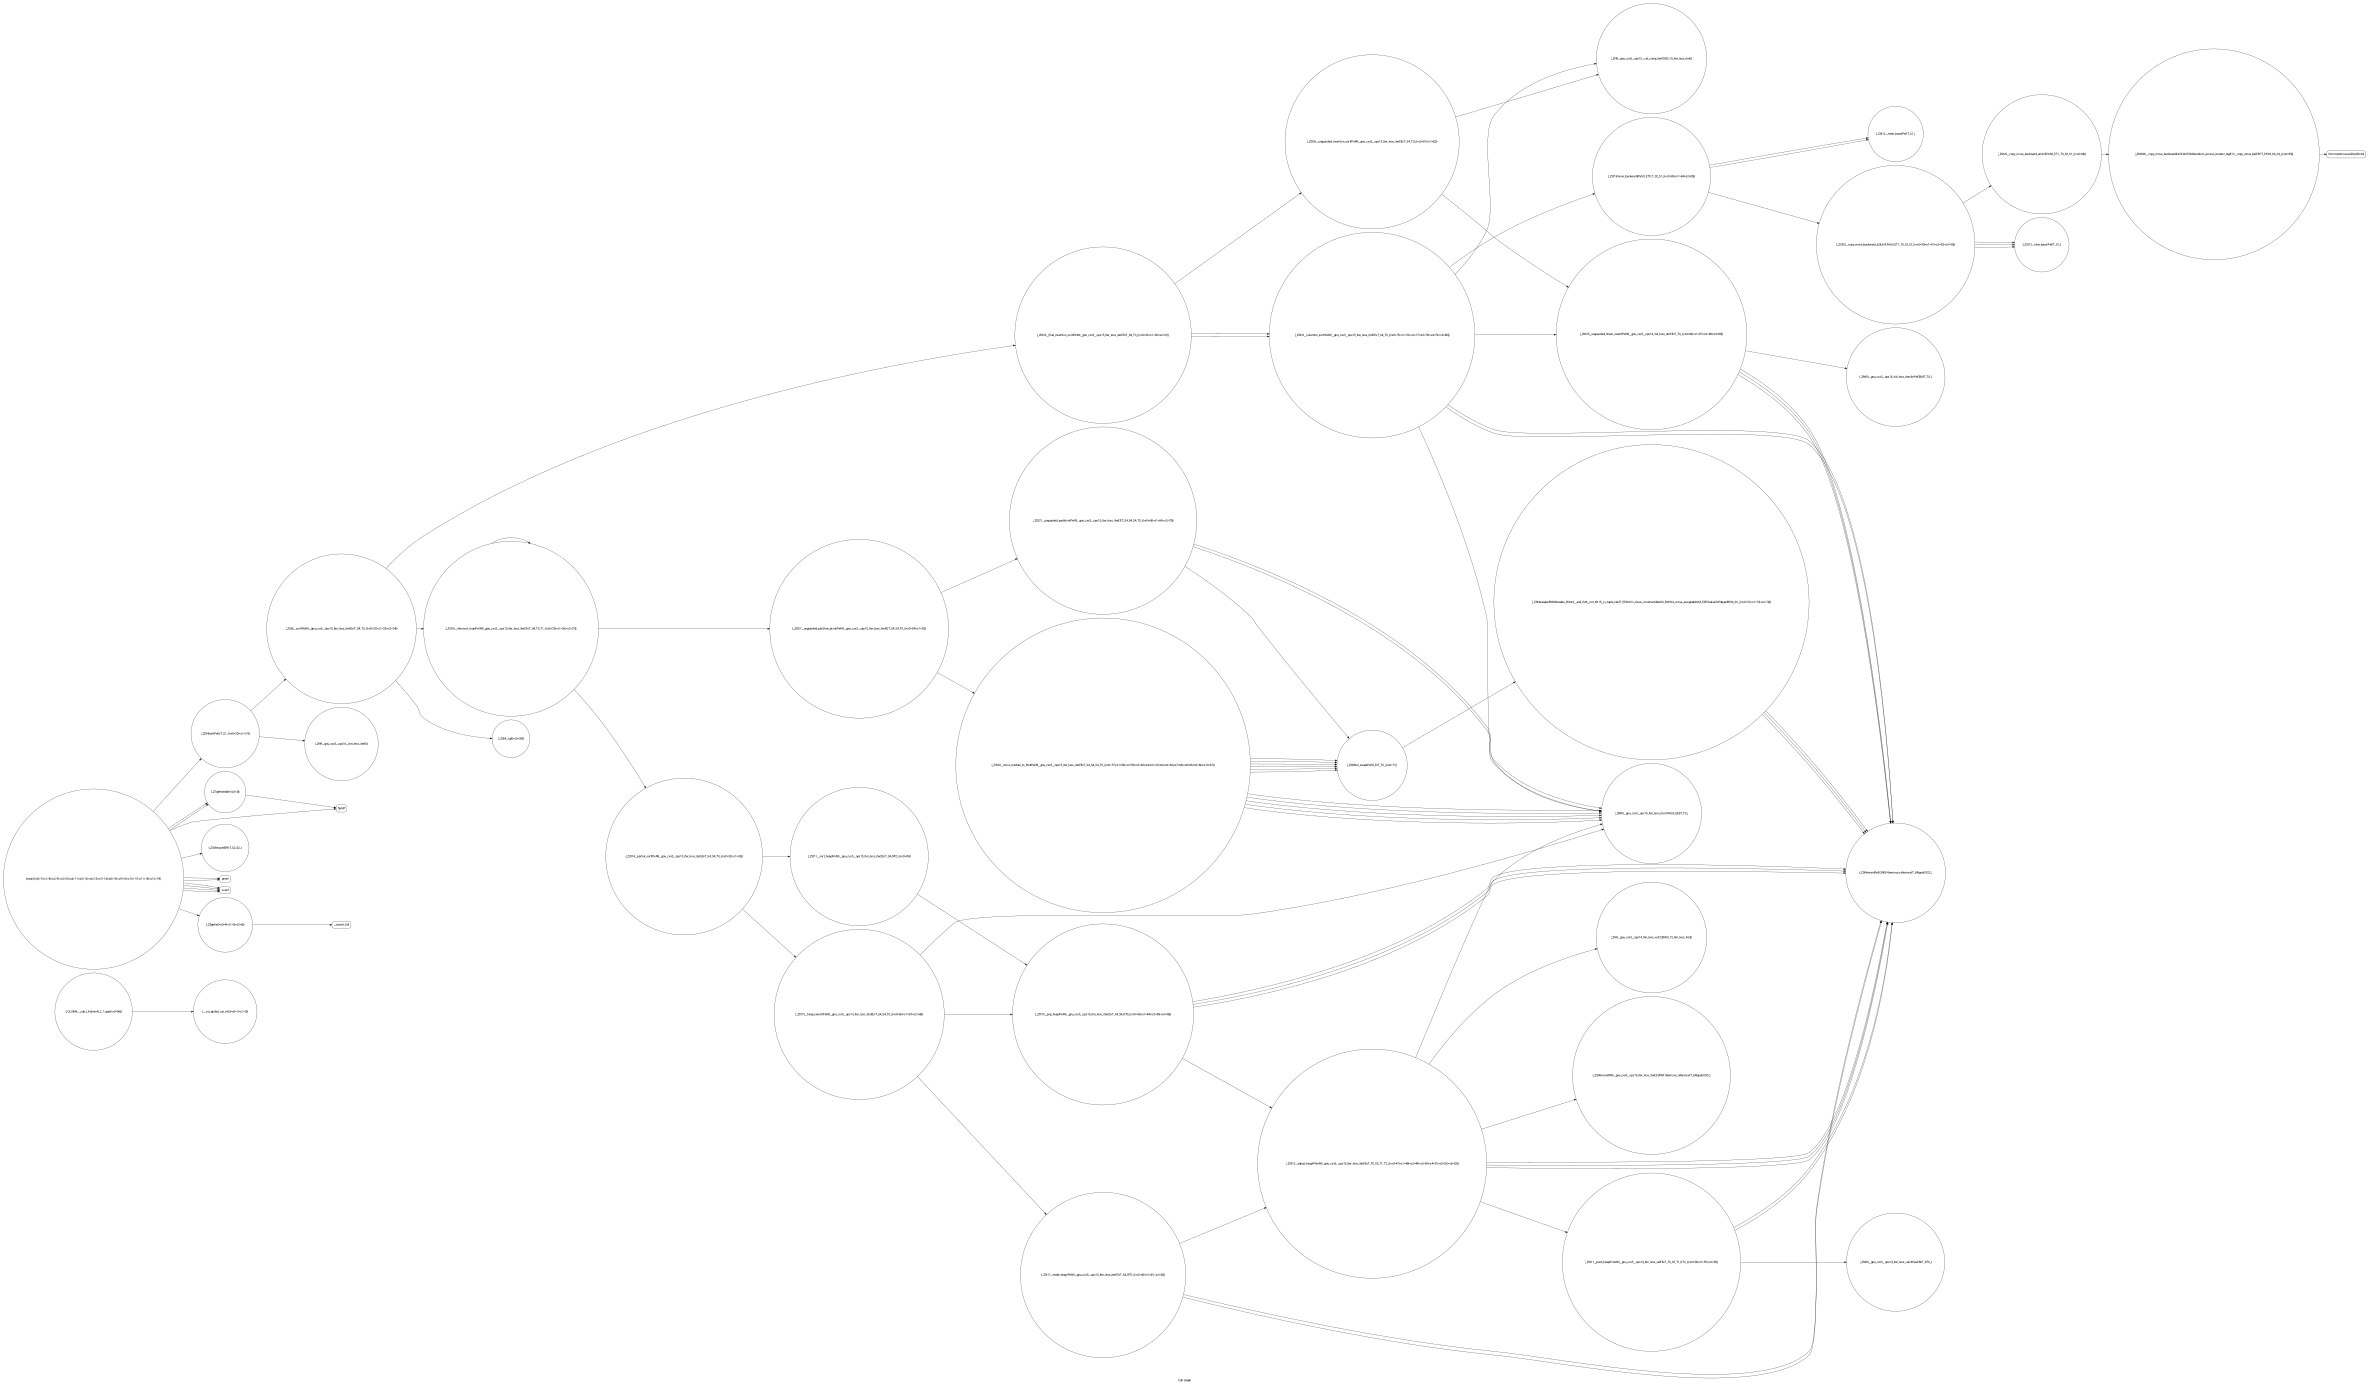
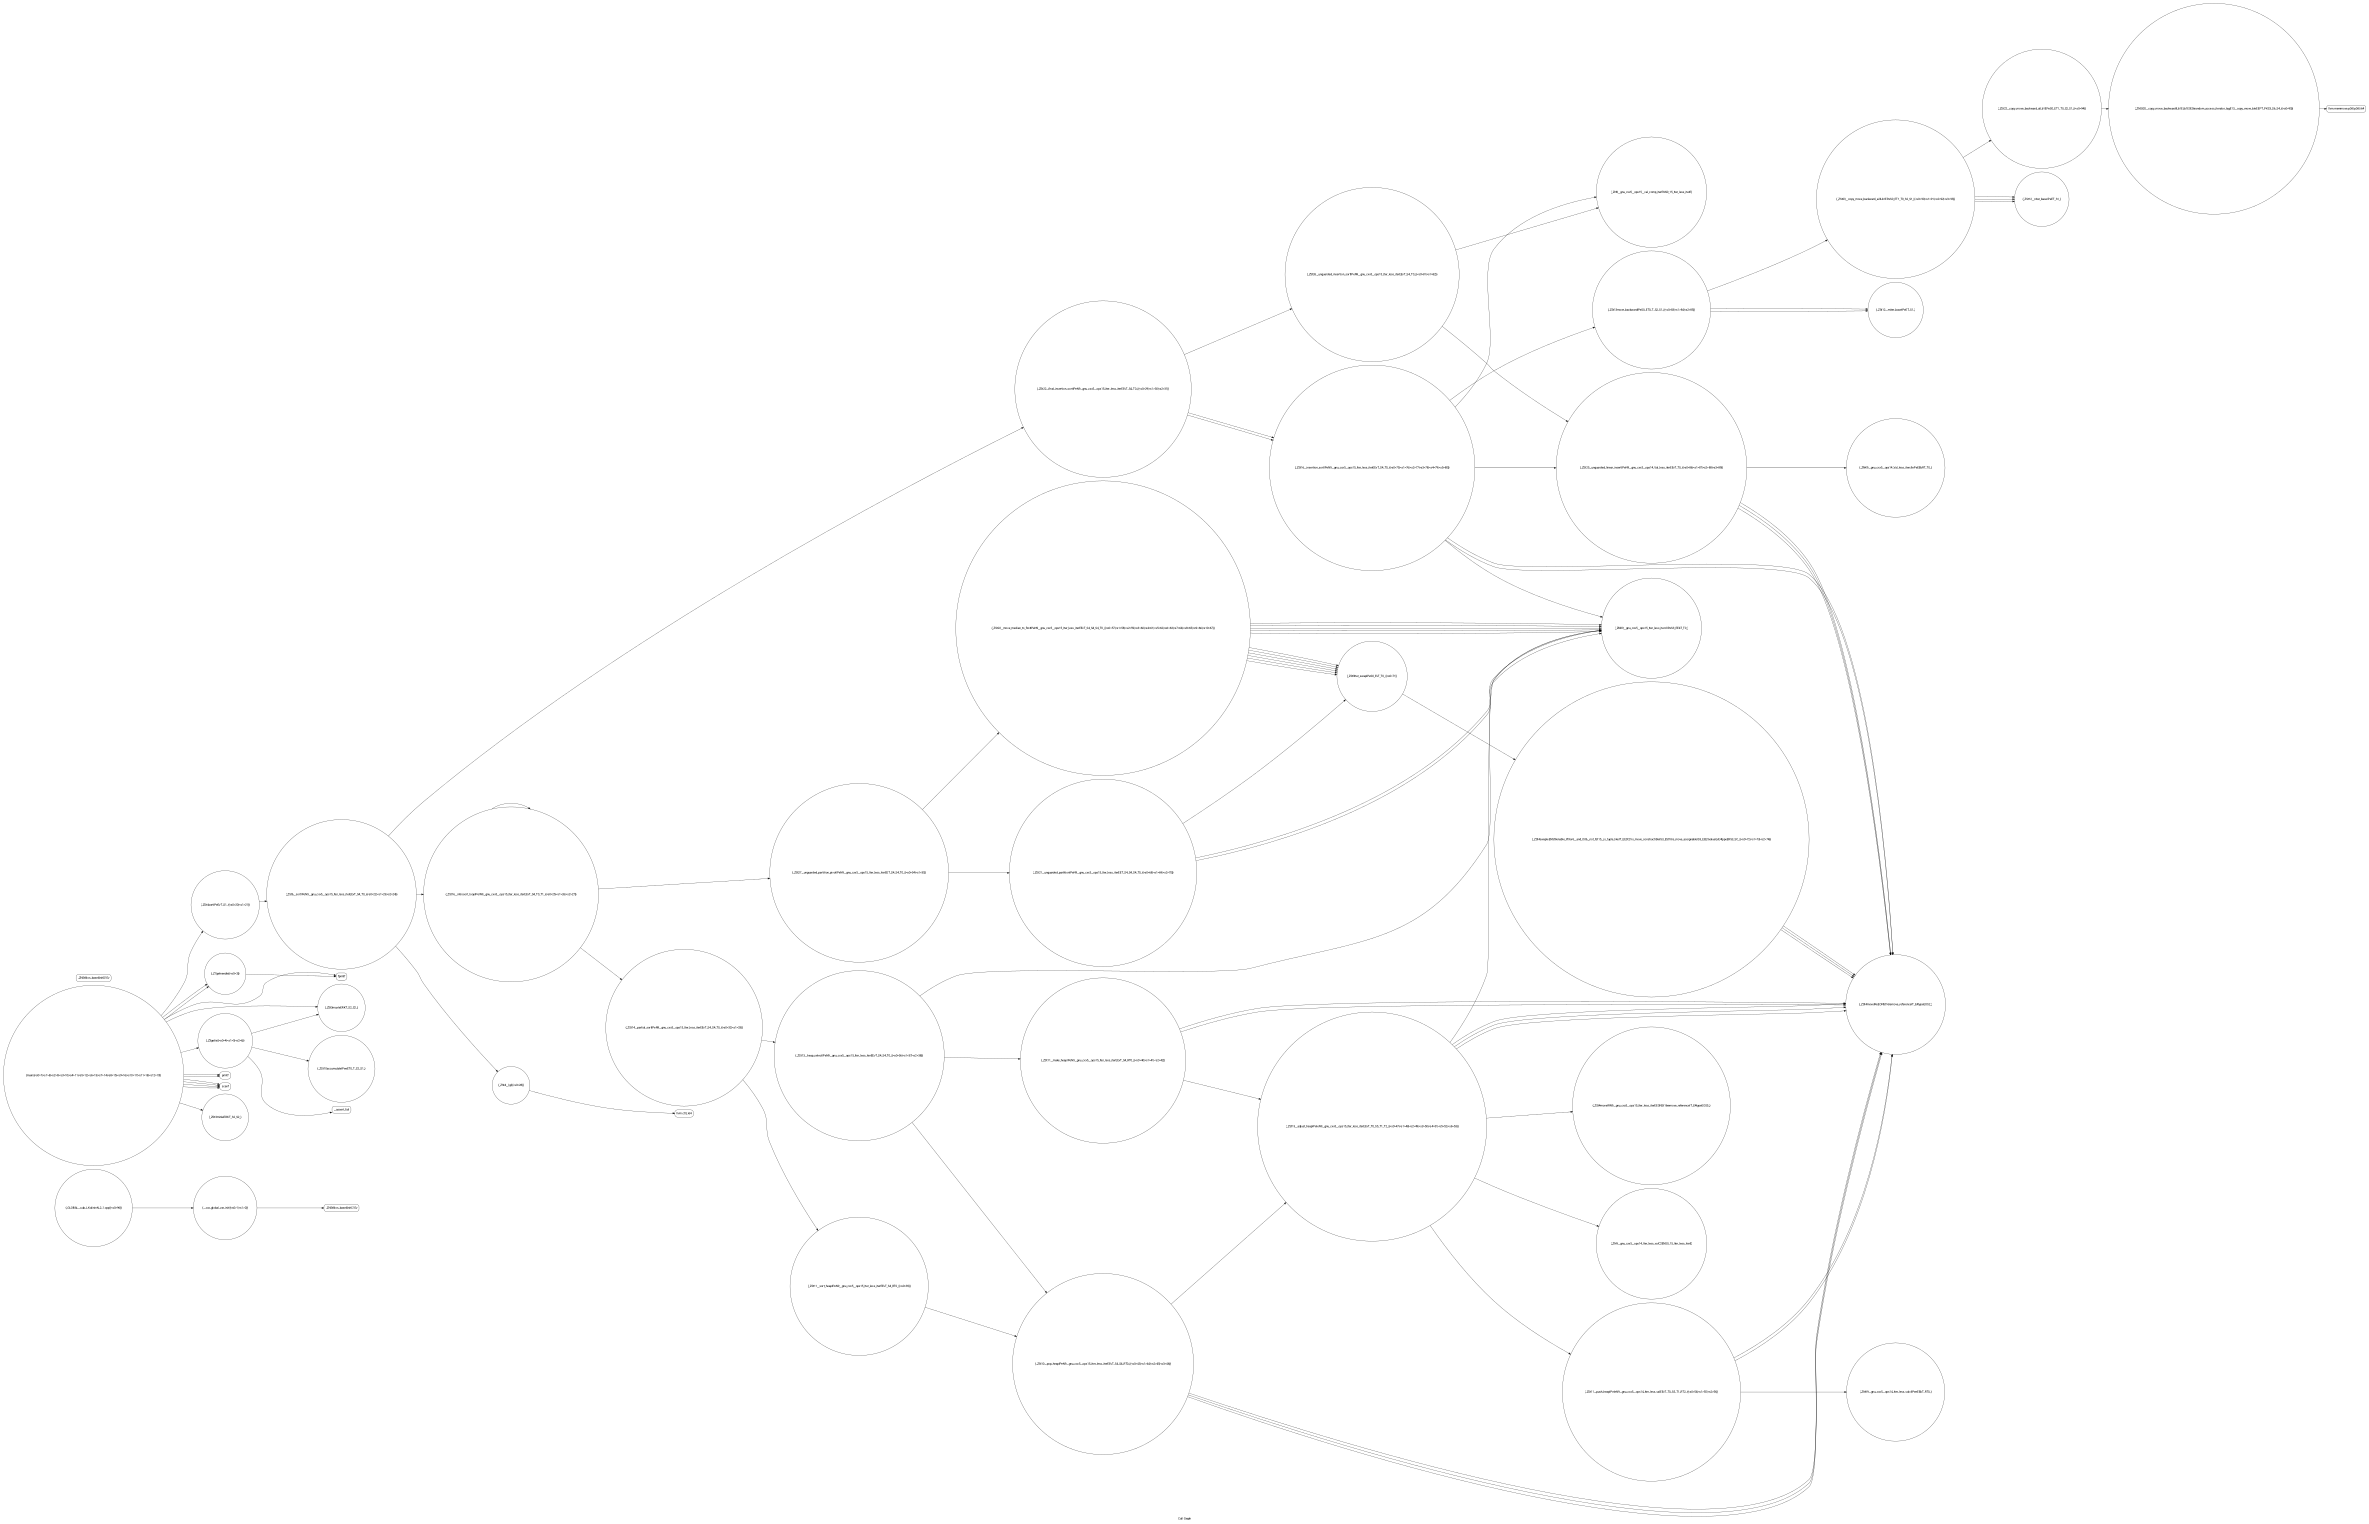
node "{_ZN9__gnu_cxx5__ops16__iter_less_iterEv}": removed
node "_ZNSt8ios_base4InitD1Ev": added
edge "{_Z3getie|{<s0>4|<s1>5|<s2>6}}" -> "{_ZSt3maxIeERKT_S2_S2_}": added
node "{_ZSt10accumulateIPeeET0_T_S2_S1_}": added
node "llvm.ctlz.i64": added
node "{_ZSt3minIeERKT_S2_S2_}": added
node "_ZNSt8ios_base4InitC1Ev": added
